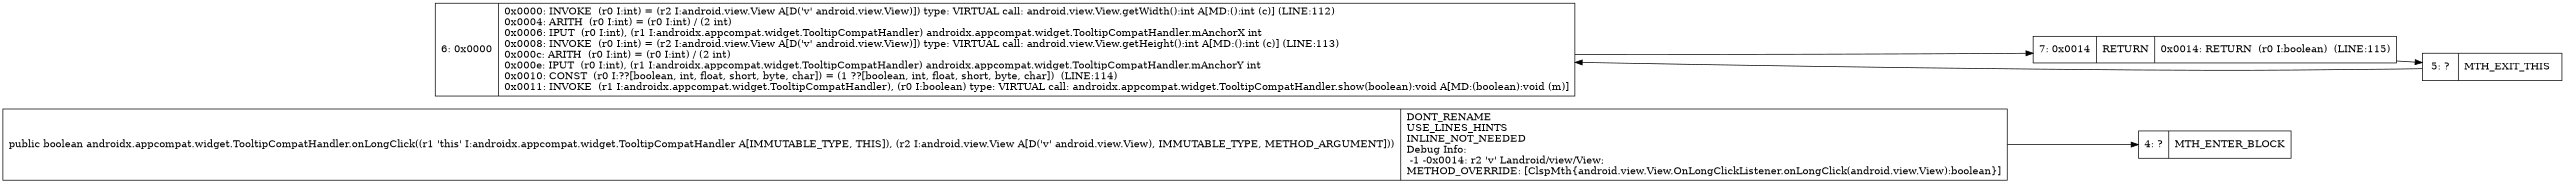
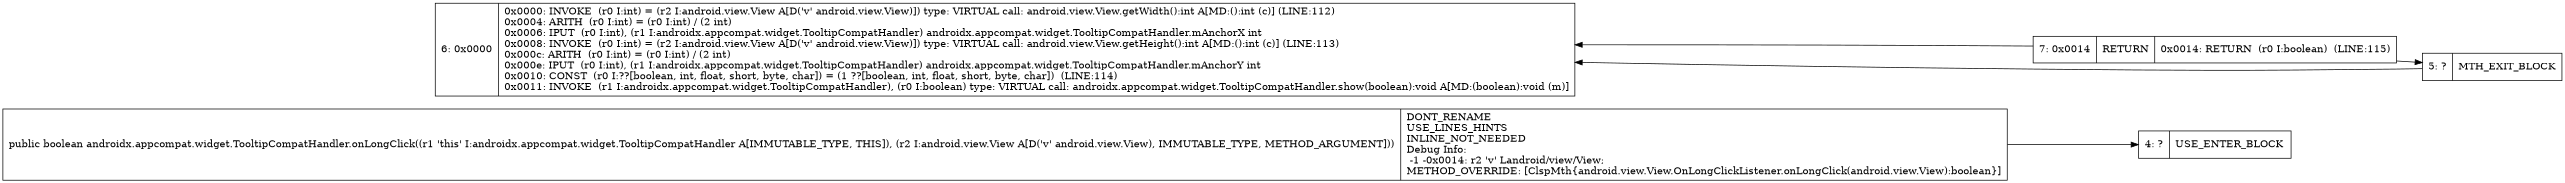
edge "6: 0x0000" -> "7: 0x0014": reversed
node "5: ?": text "MTH_EXIT_THIS" -> "MTH_EXIT_BLOCK"
node "4: ?": text "MTH_ENTER_BLOCK" -> "USE_ENTER_BLOCK"
